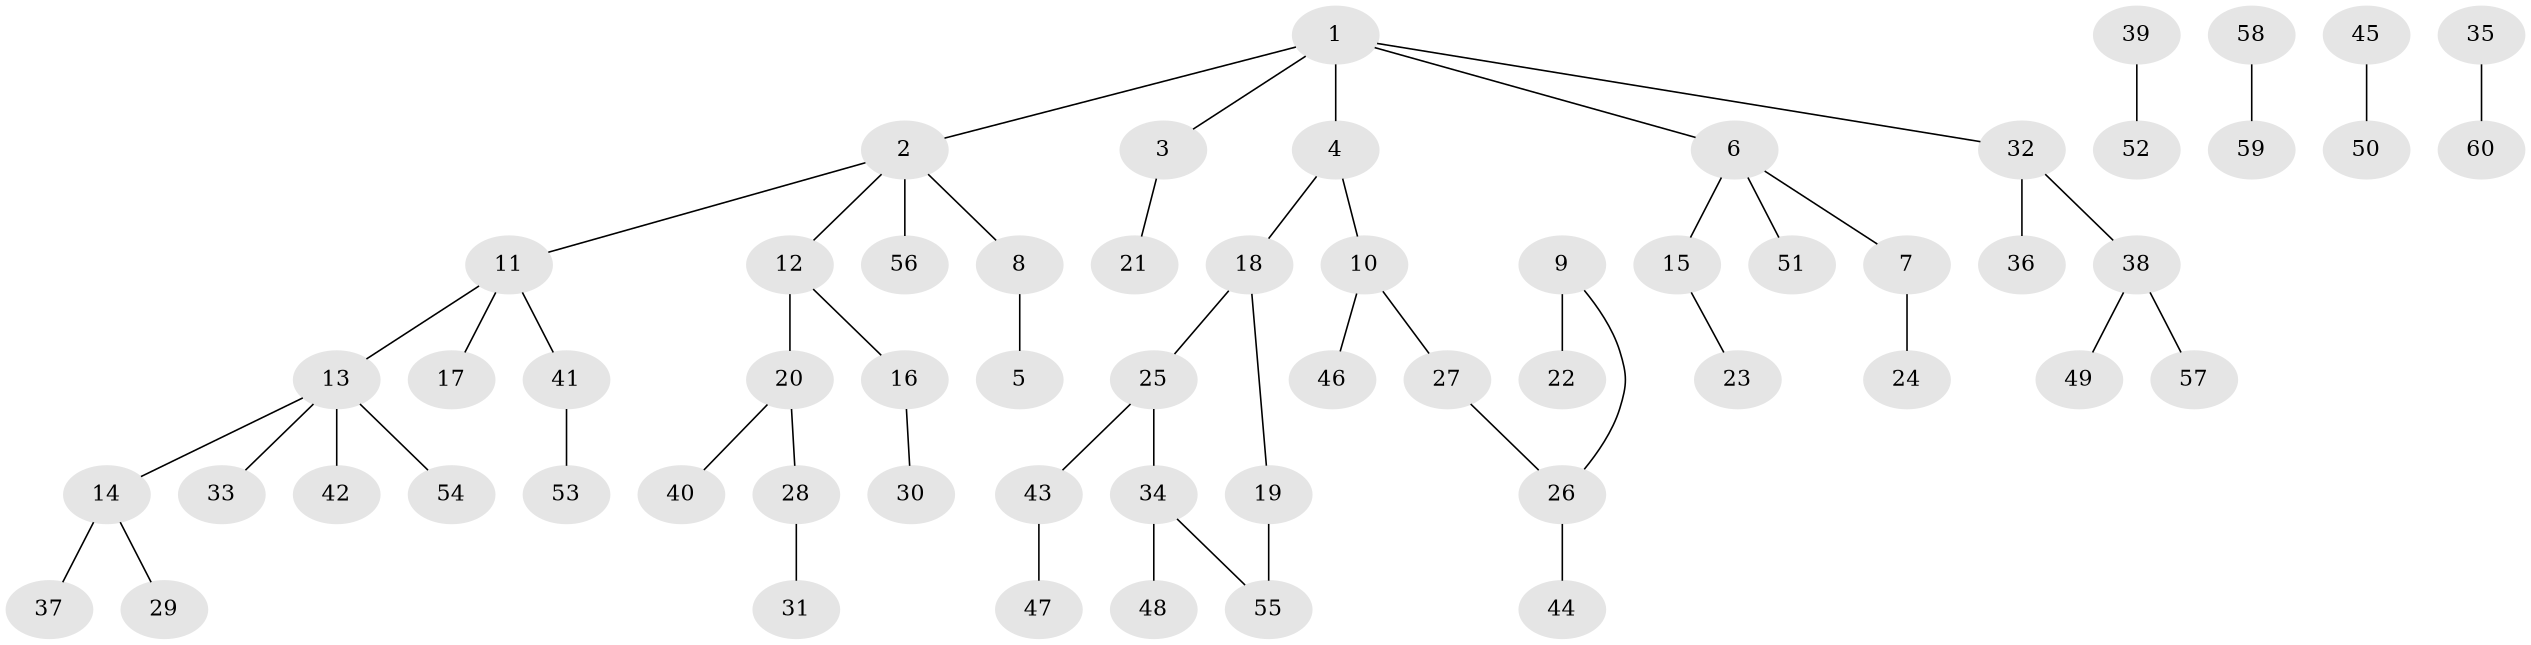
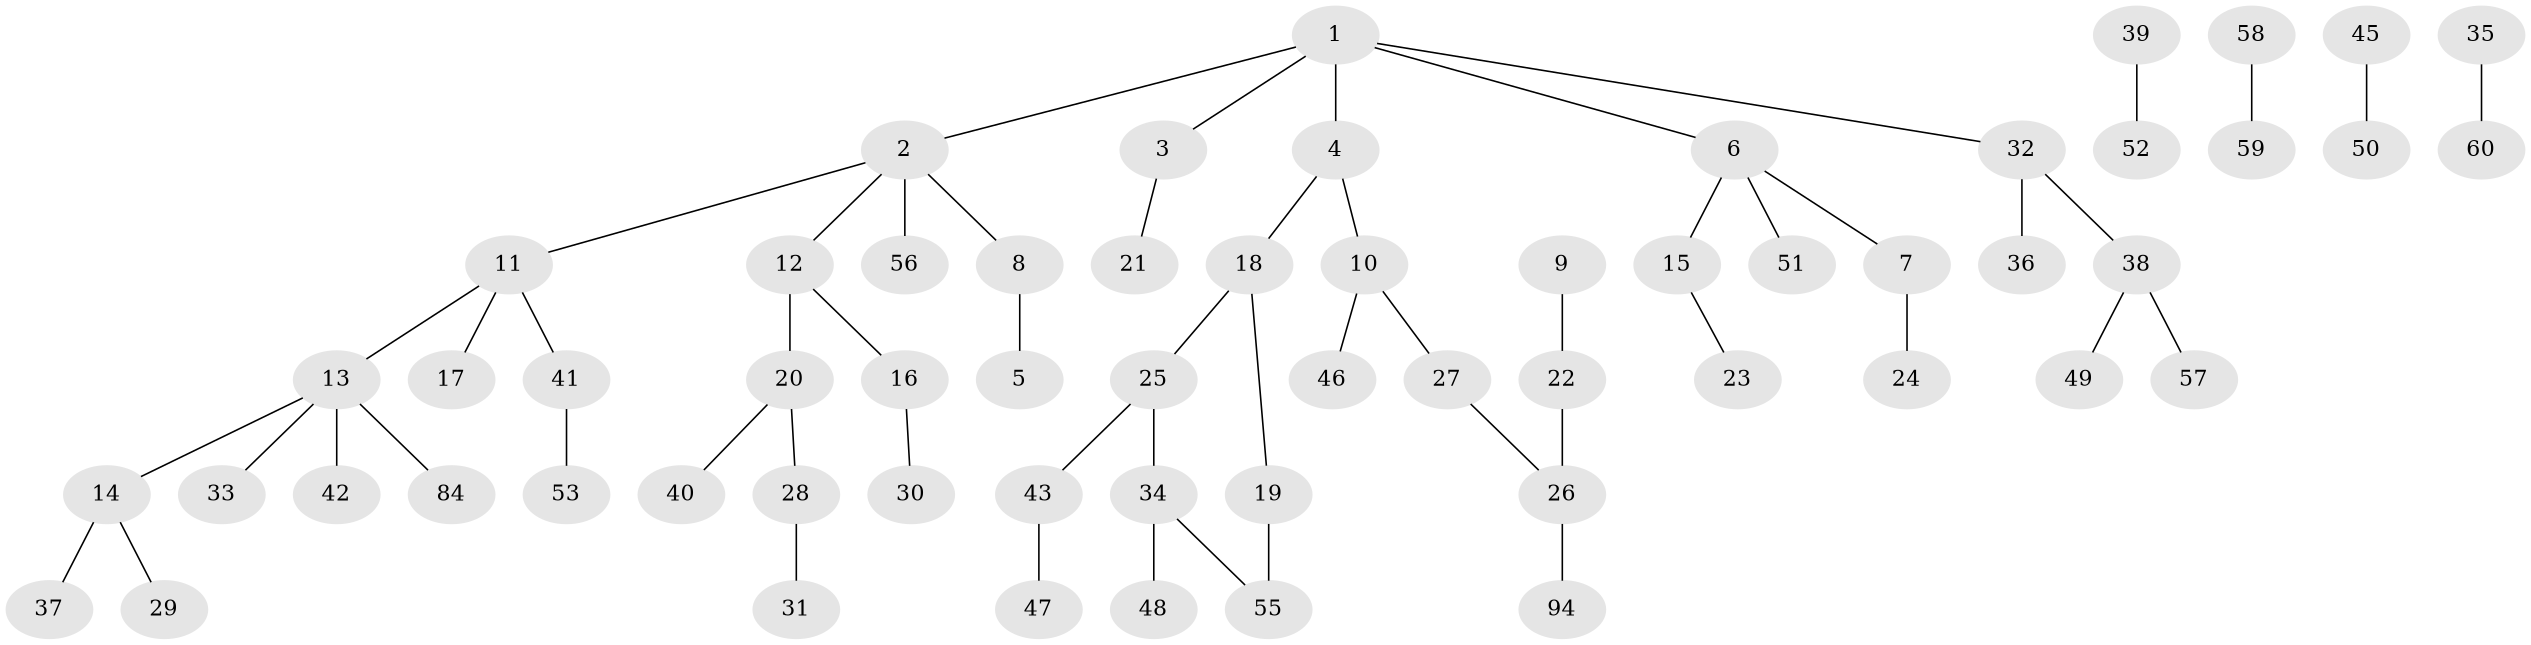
edge "9" -- "26": now "22" -- "26"
node "54": label "54" -> "84"
node "44": label "44" -> "94"
